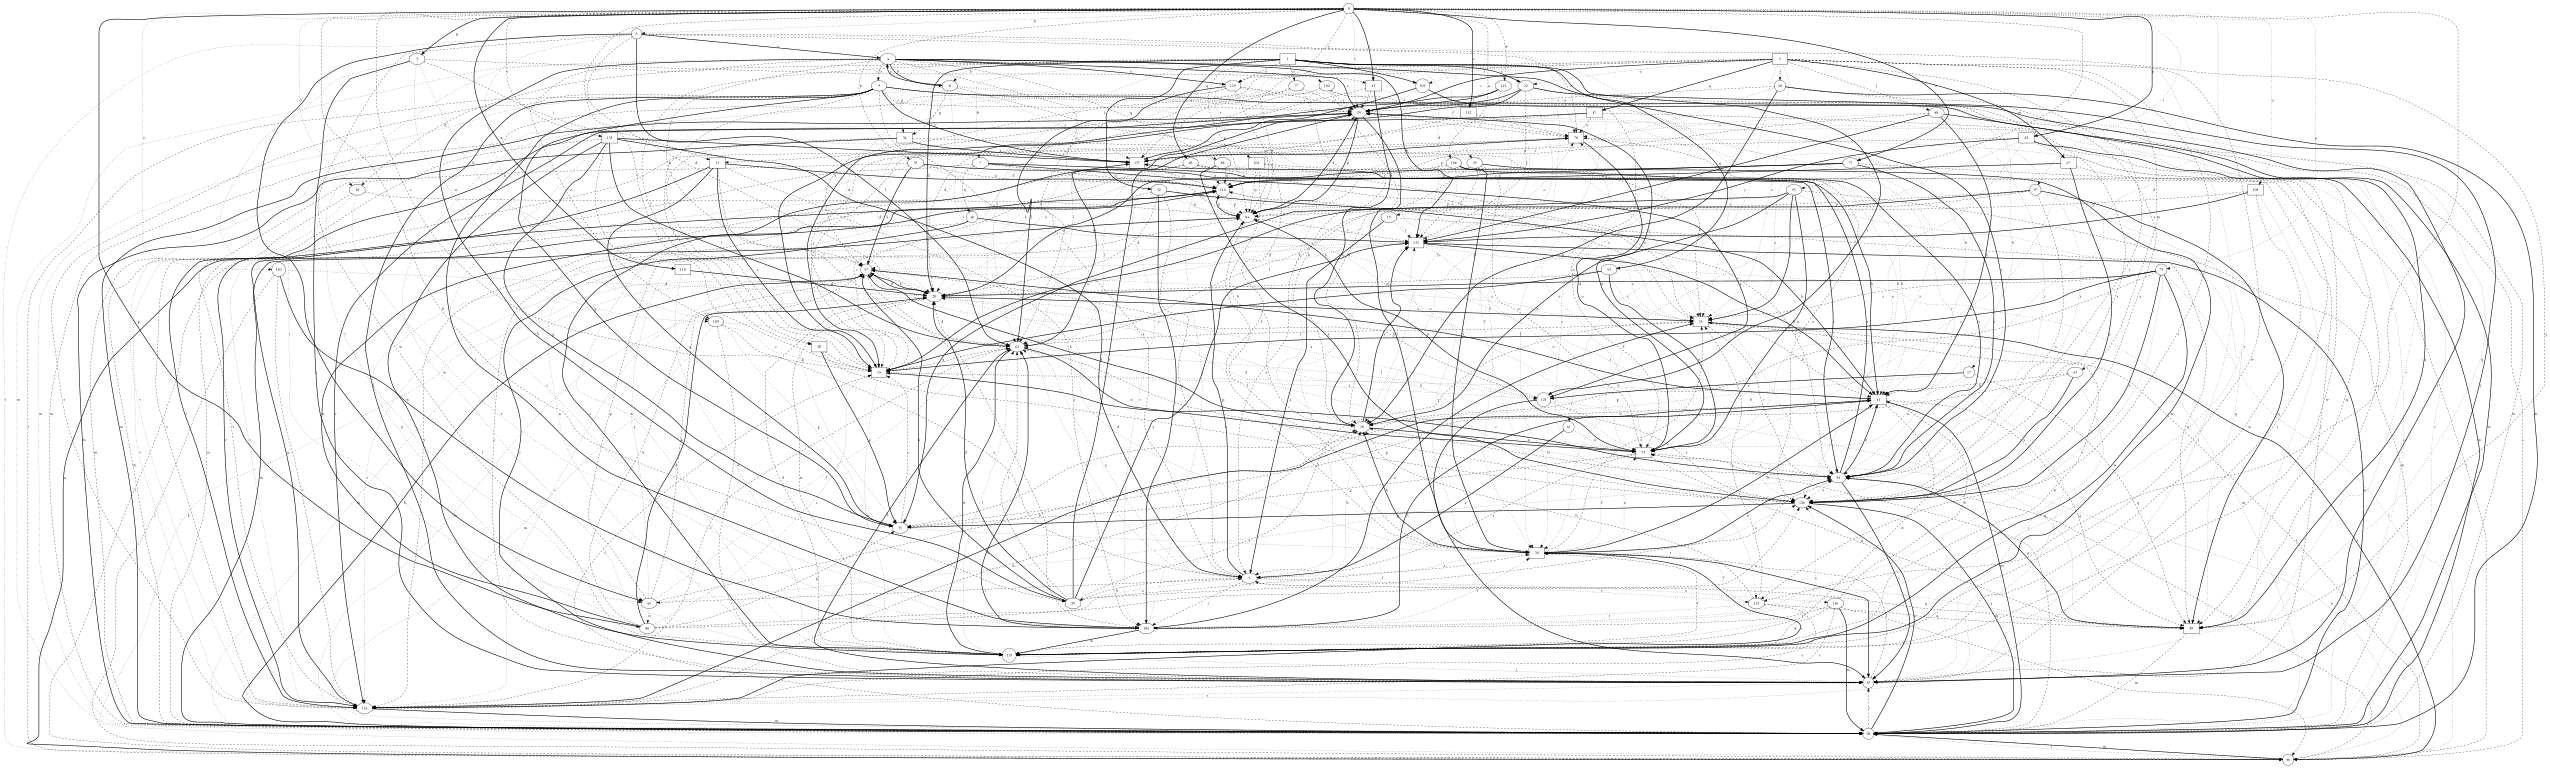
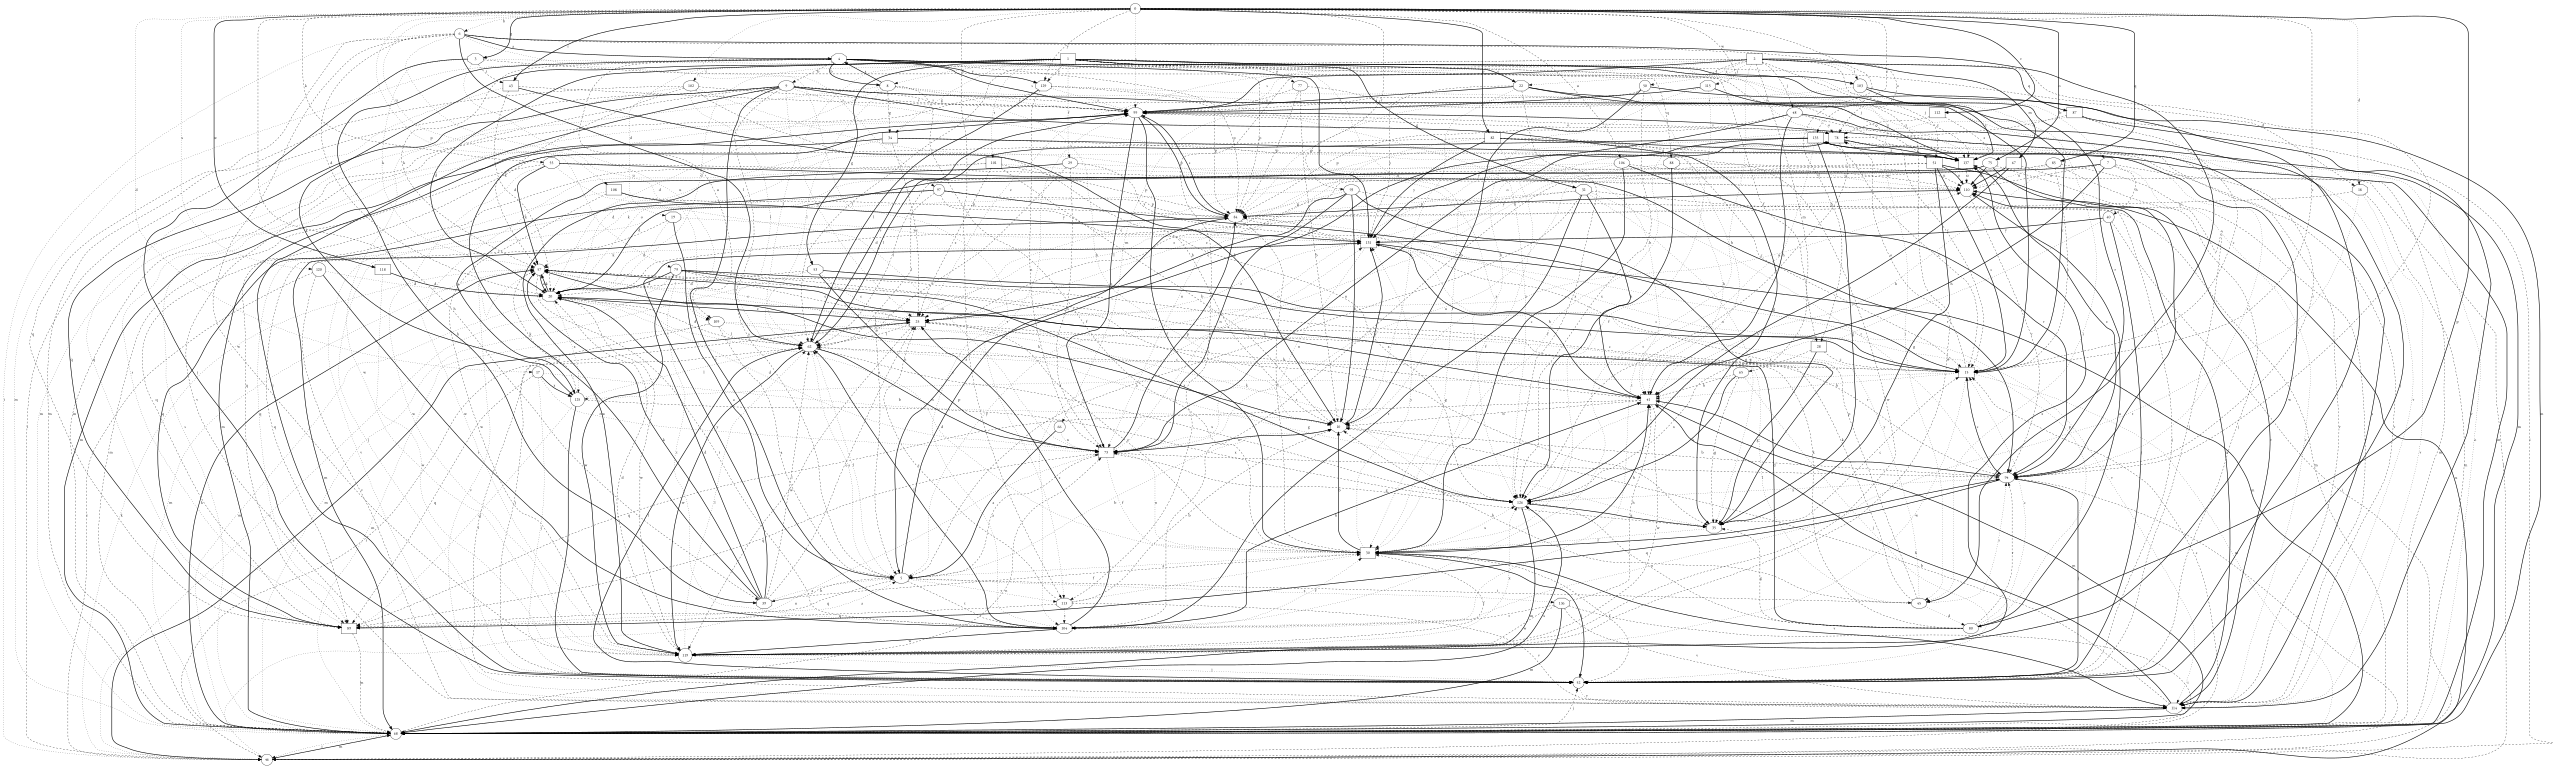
edge "48" -> "94": style dotted -> dashed
edge "15" -> "68": added, label "m"
